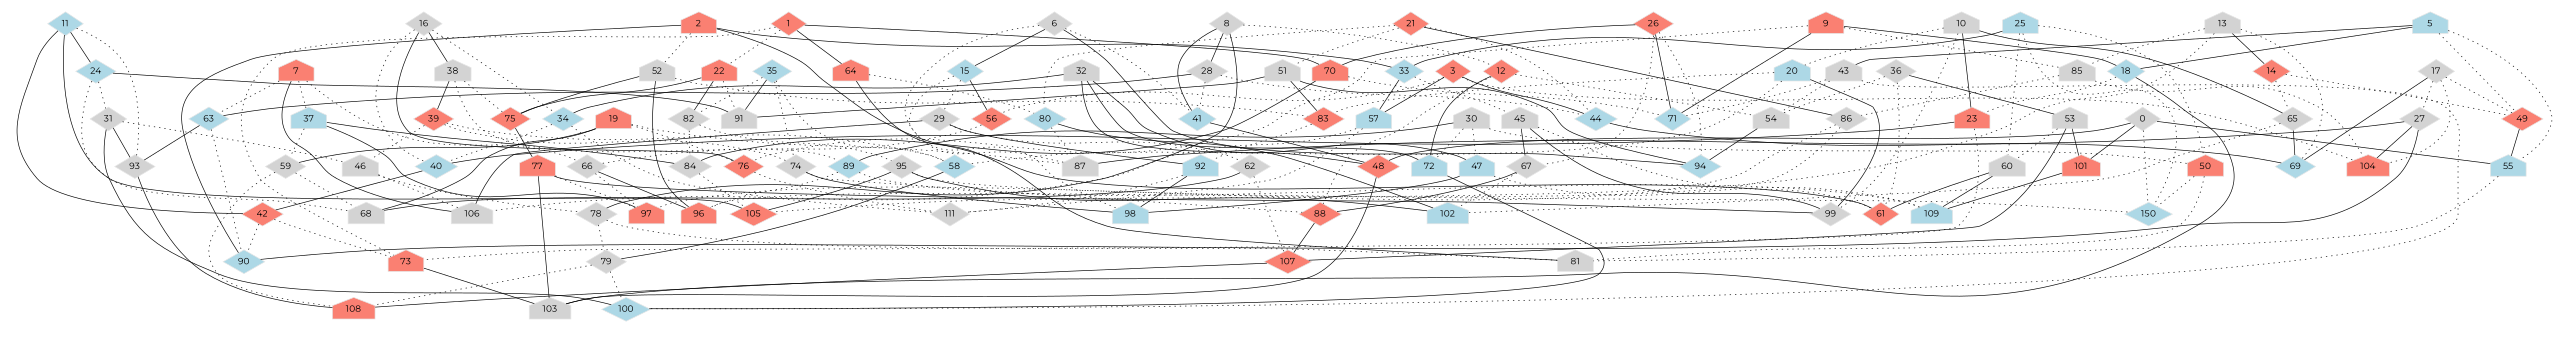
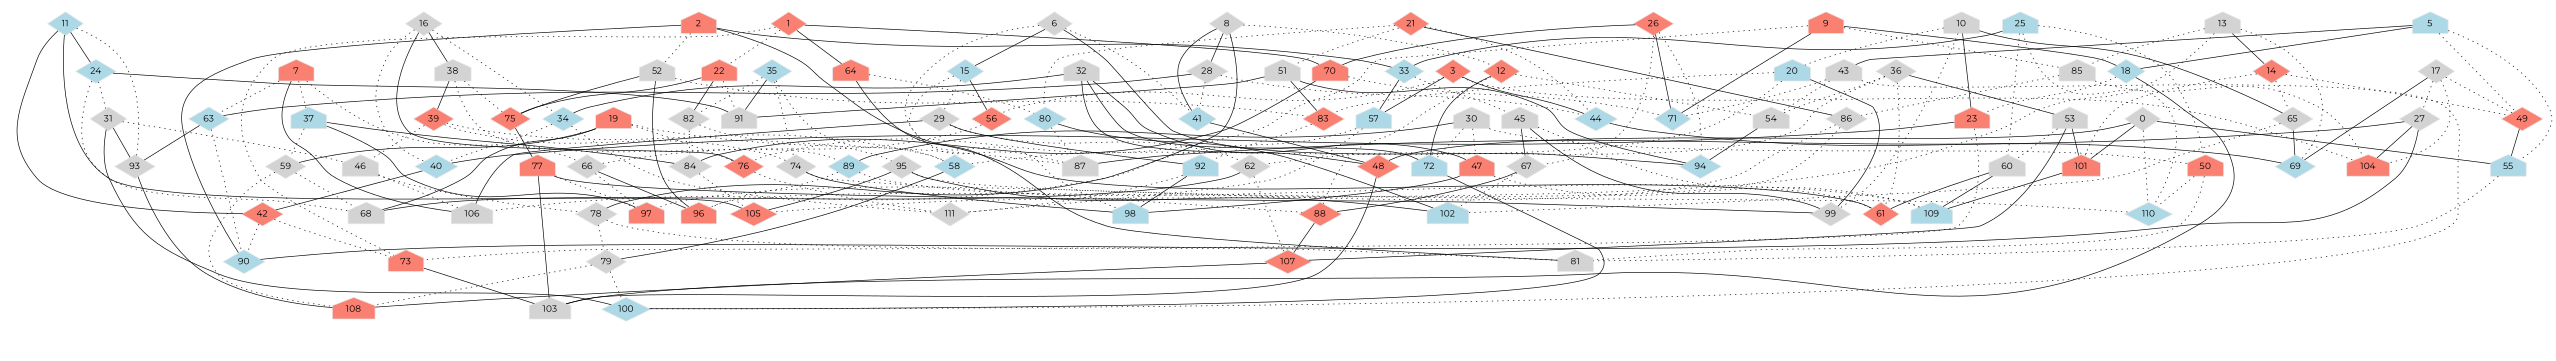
edge "14" -- "101": added
edge "36" -- "62": added
node "47": fillcolor lightblue -> salmon
node "150": label "150" -> "110"
